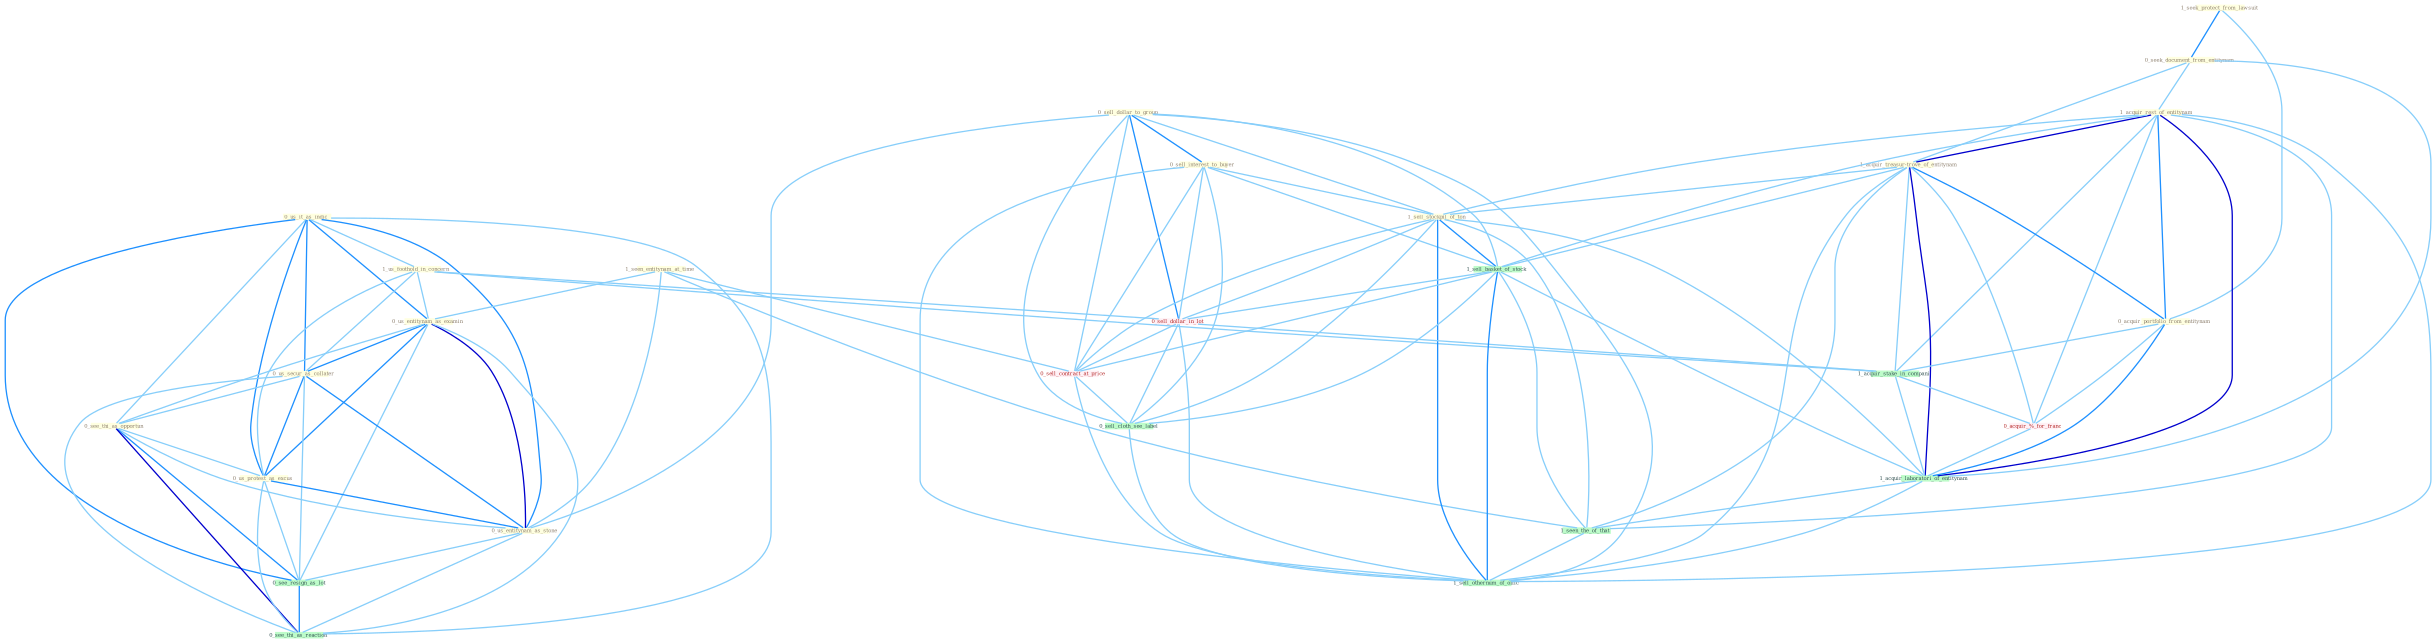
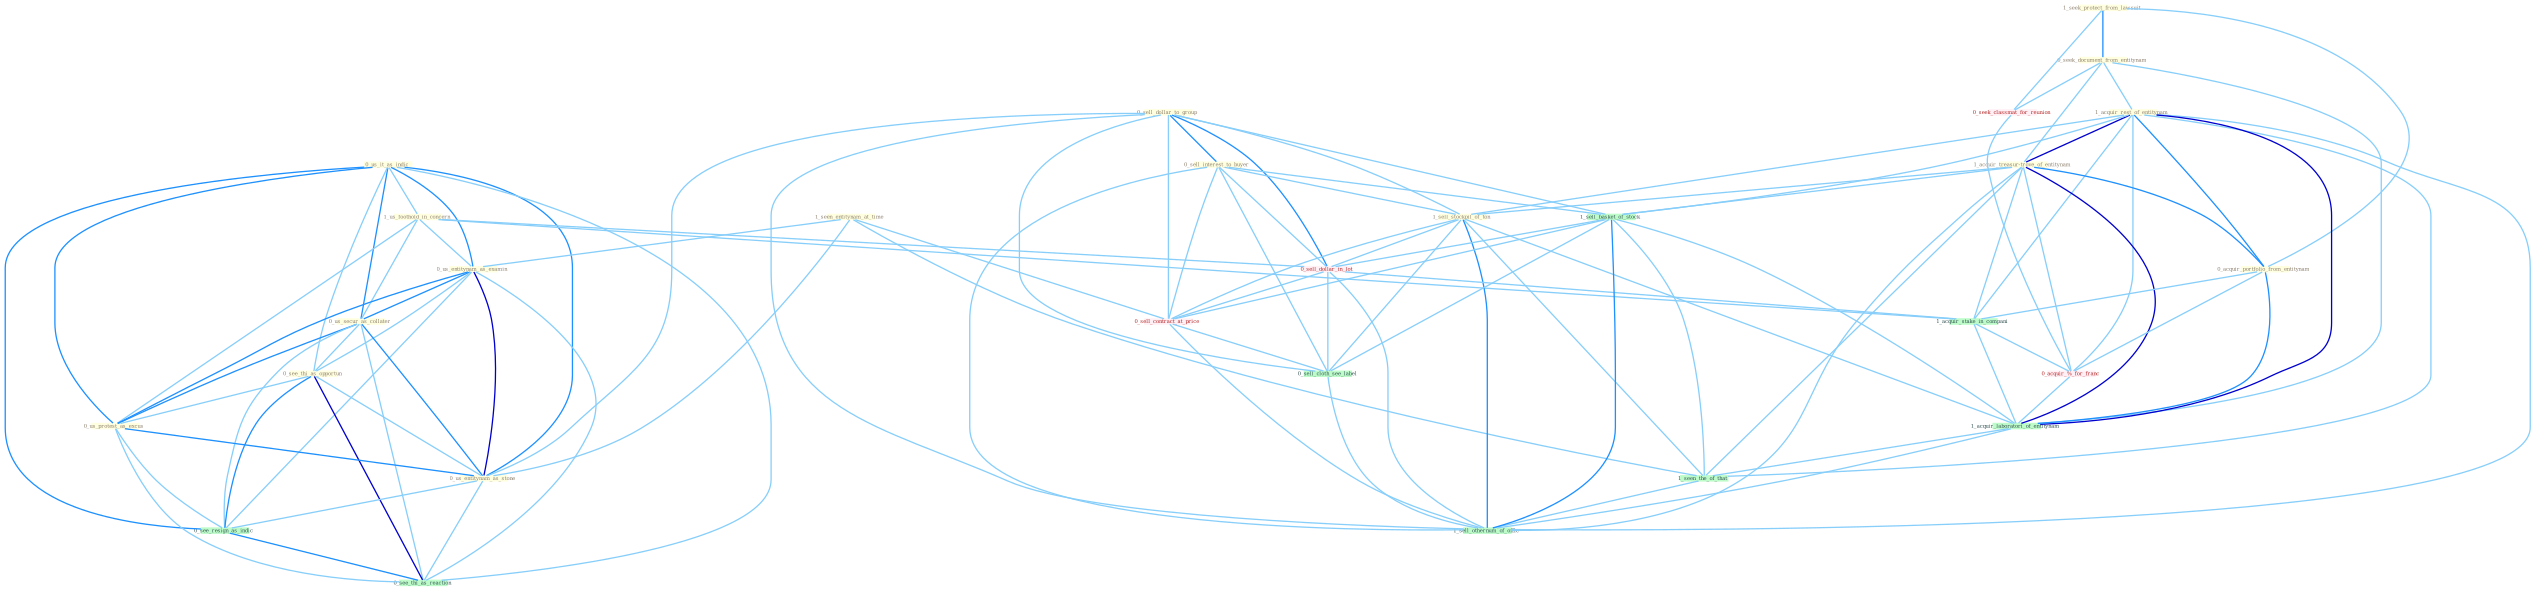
node "0_seek_classmat_for_reunion": added
edge "1_sell_stockpil_of_ton" -- "1_sell_basket_of_stock": removed
node "0_see_resign_as_lot": label "0_see_resign_as_lot" -> "0_see_resign_as_indic"
